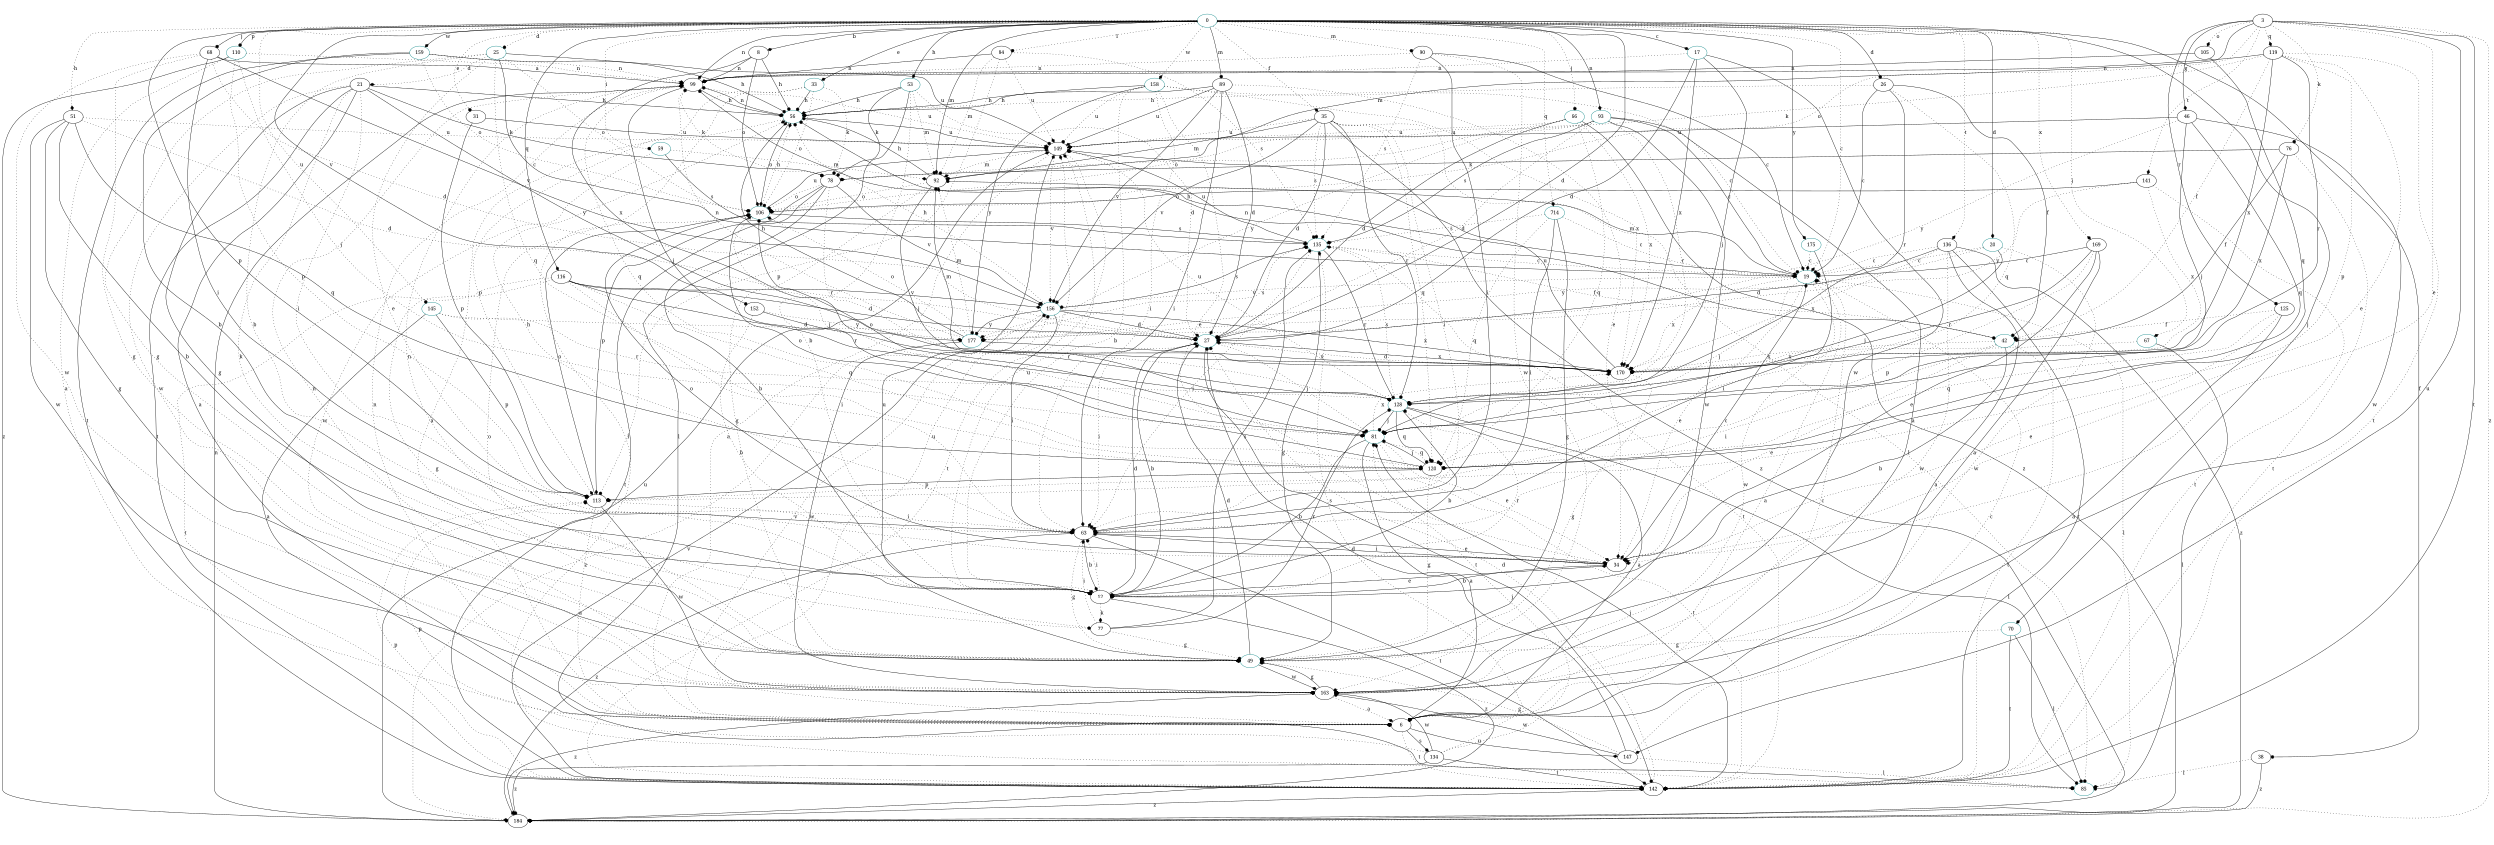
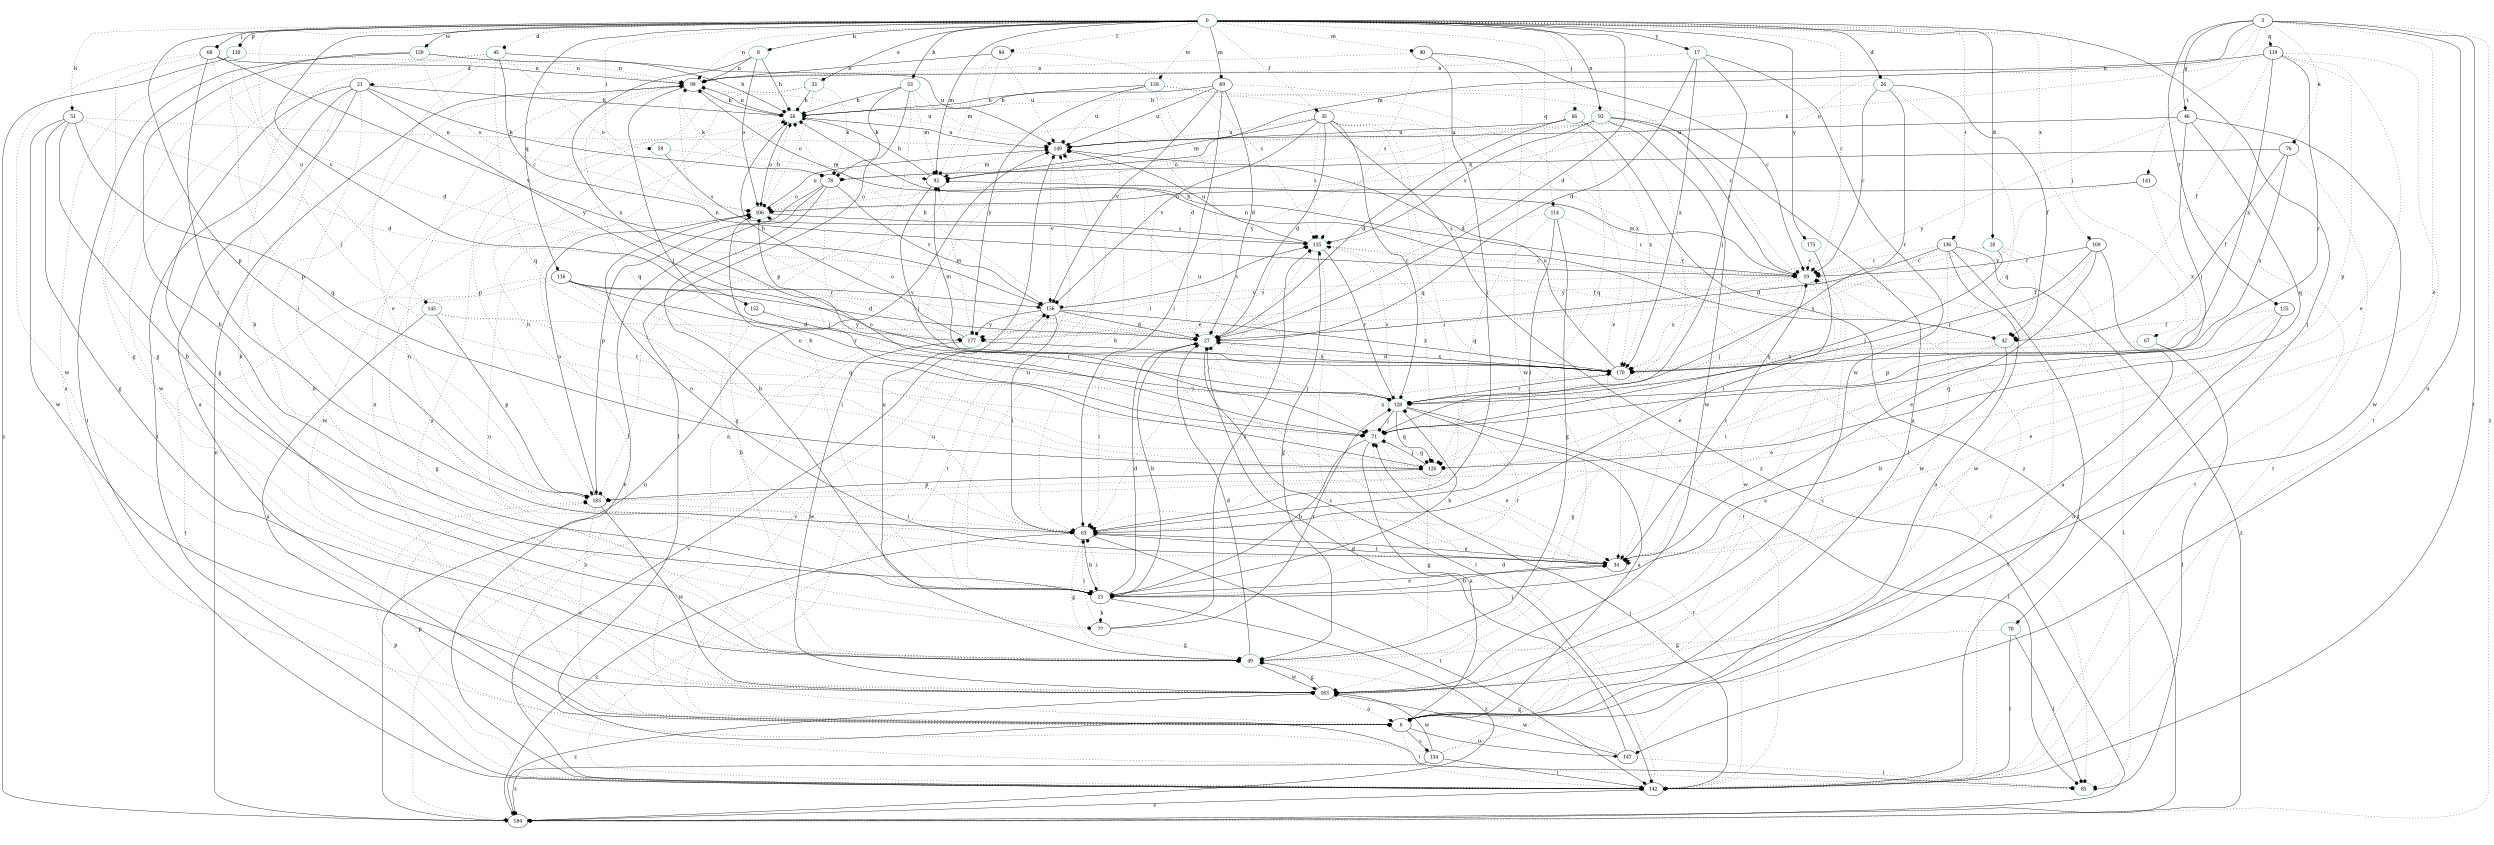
edge "0" -> "99": style solid -> dotted
edge "0" -> "17": label "c" -> "y"
node "25": label "25" -> "45"
node "8": color black -> teal
node "105": removed
edge "68" -> "99": label "a" -> "n"
node "26": color black -> teal
node "31": removed
edge "66" -> "149": style dotted -> solid
node "714": label "714" -> "114"
edge "20" -> "42": added, label "f"
node "156": color teal -> black
edge "170" -> "128": added, label "r"
node "81": label "81" -> "71"
edge "78" -> "142": label "t" -> "e"
node "113": label "113" -> "183"
edge "169" -> "49": now "169" -> "6"
node "12": label "12" -> "13"
node "38": removed
